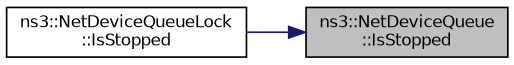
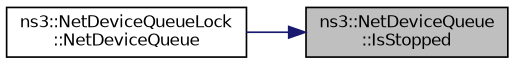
node "ns3::NetDeviceQueueLock ::IsStopped": label "ns3::NetDeviceQueueLock ::IsStopped" -> "ns3::NetDeviceQueueLock ::NetDeviceQueue"
